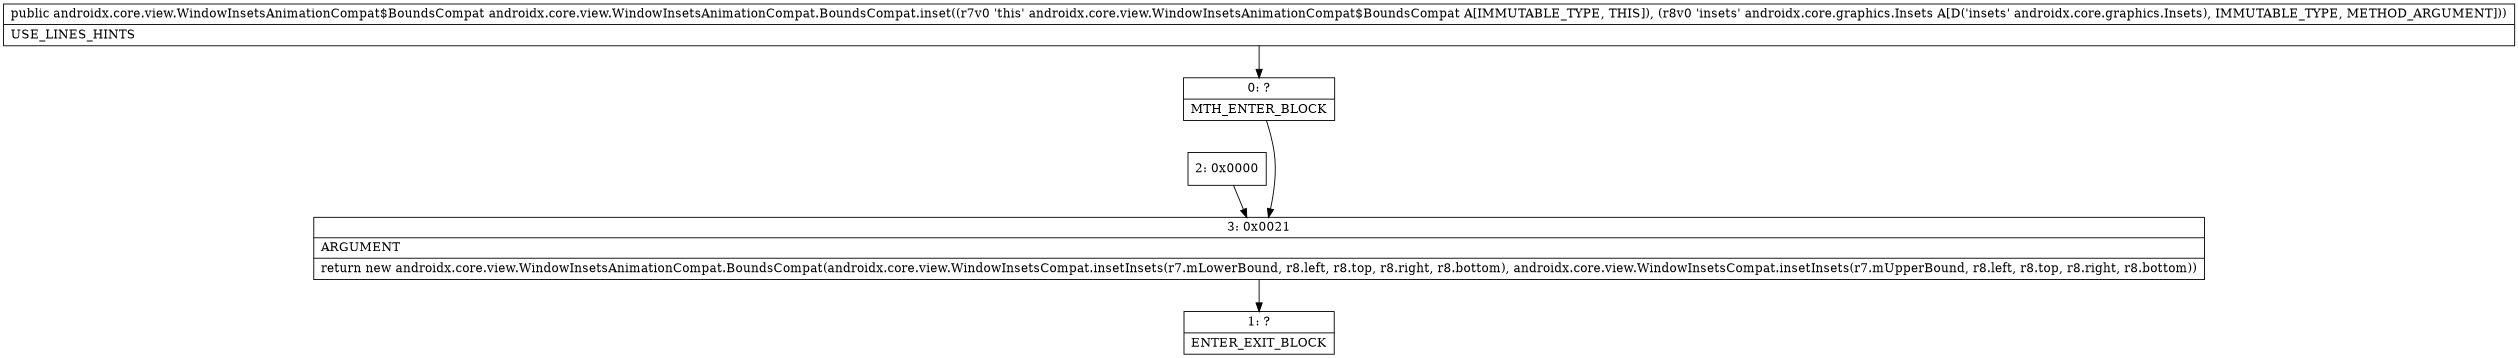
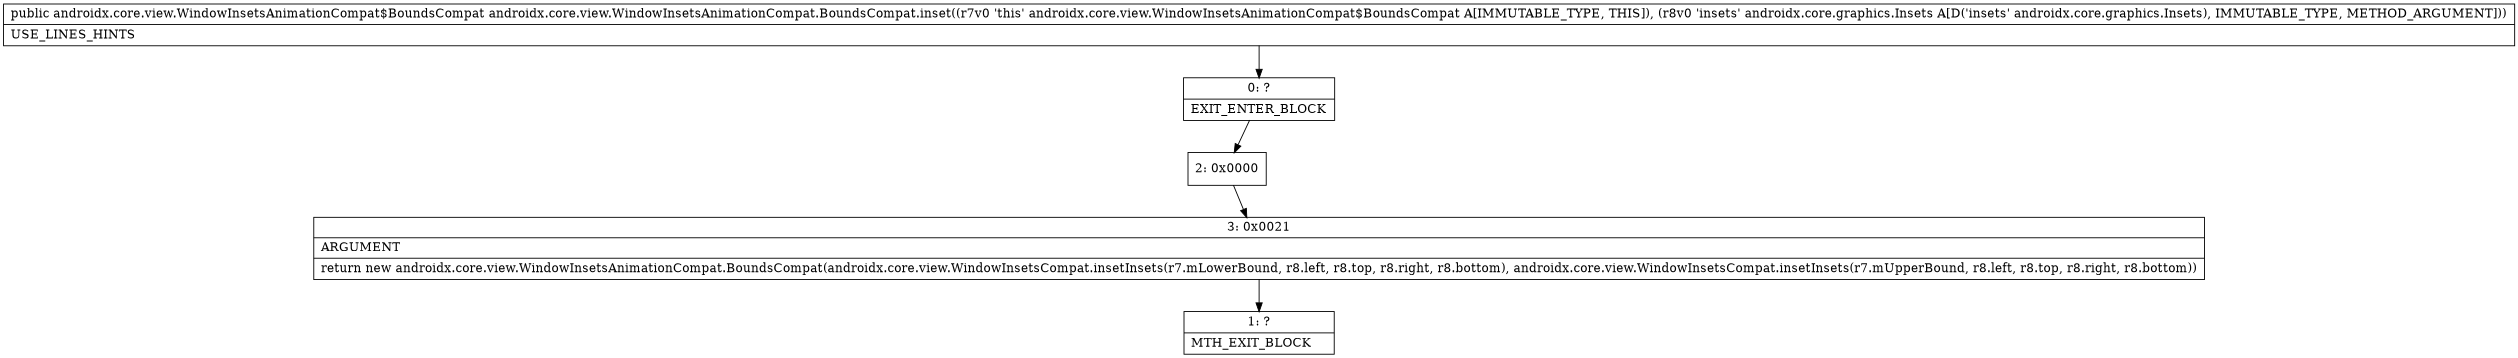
node "0: ?": text "MTH_ENTER_BLOCK" -> "EXIT_ENTER_BLOCK"
edge "0: ?" -> "3: 0x0021": now "0: ?" -> "2: 0x0000"
node "1: ?": text "ENTER_EXIT_BLOCK" -> "MTH_EXIT_BLOCK"
